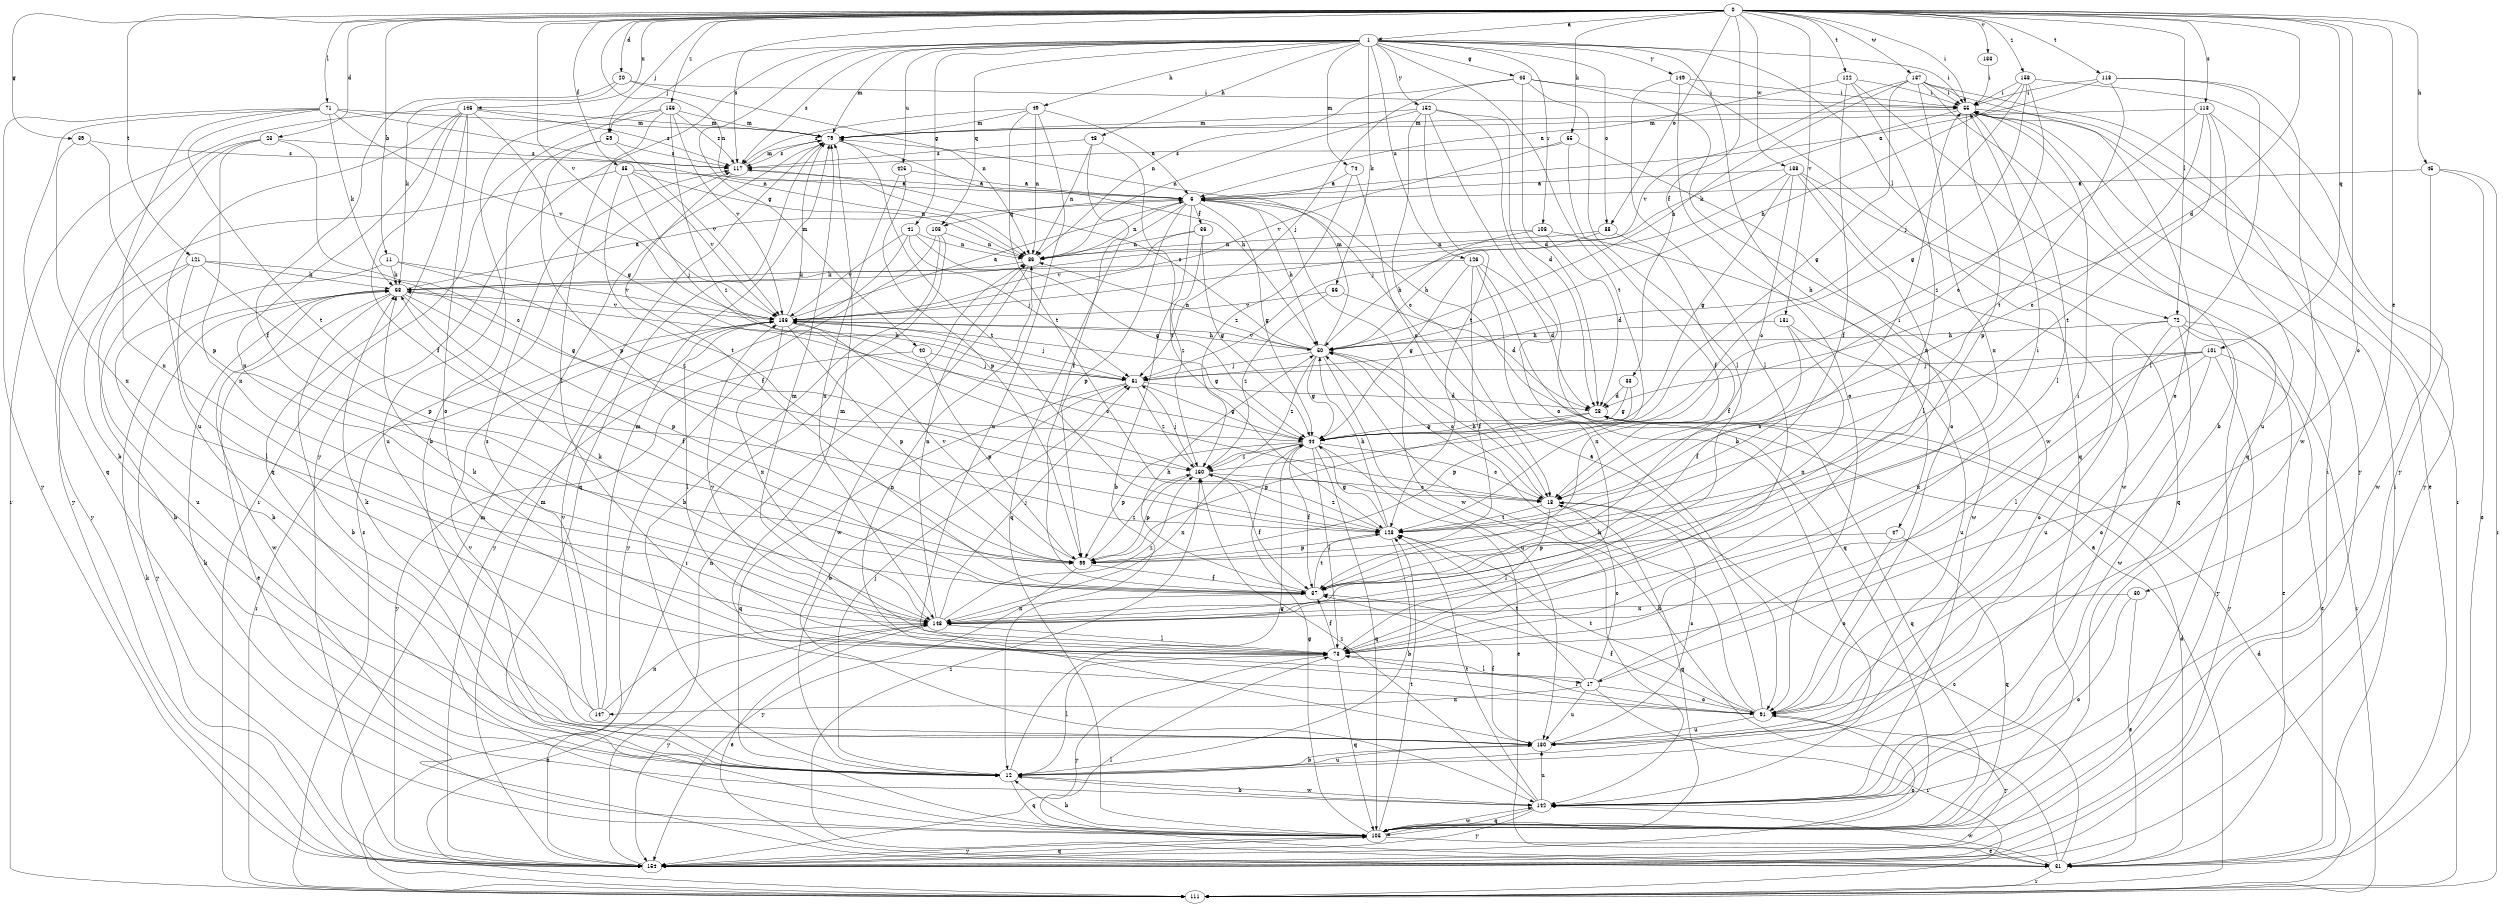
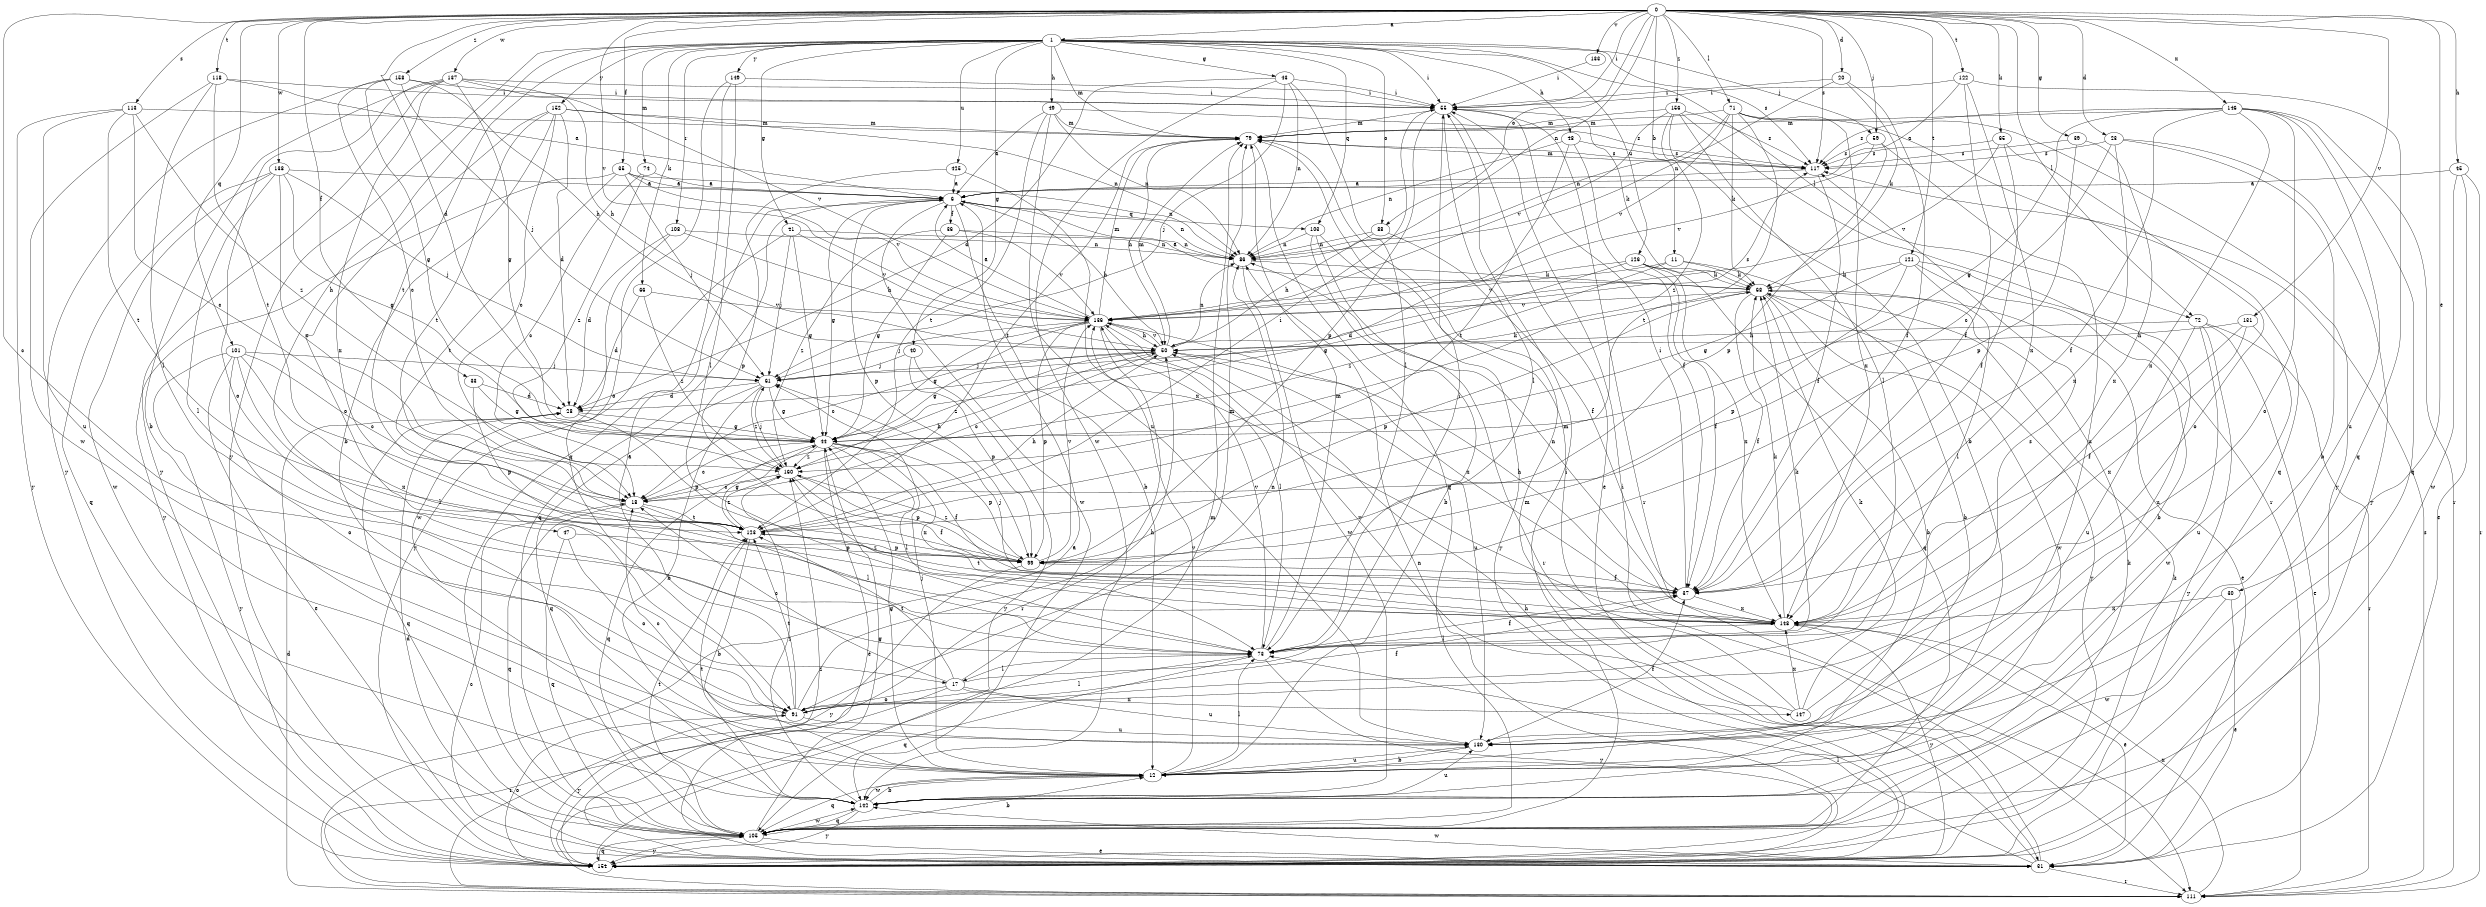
edge "72" -> "91": removed, label "o"
edge "30" -> "142": label "o" -> "w"
